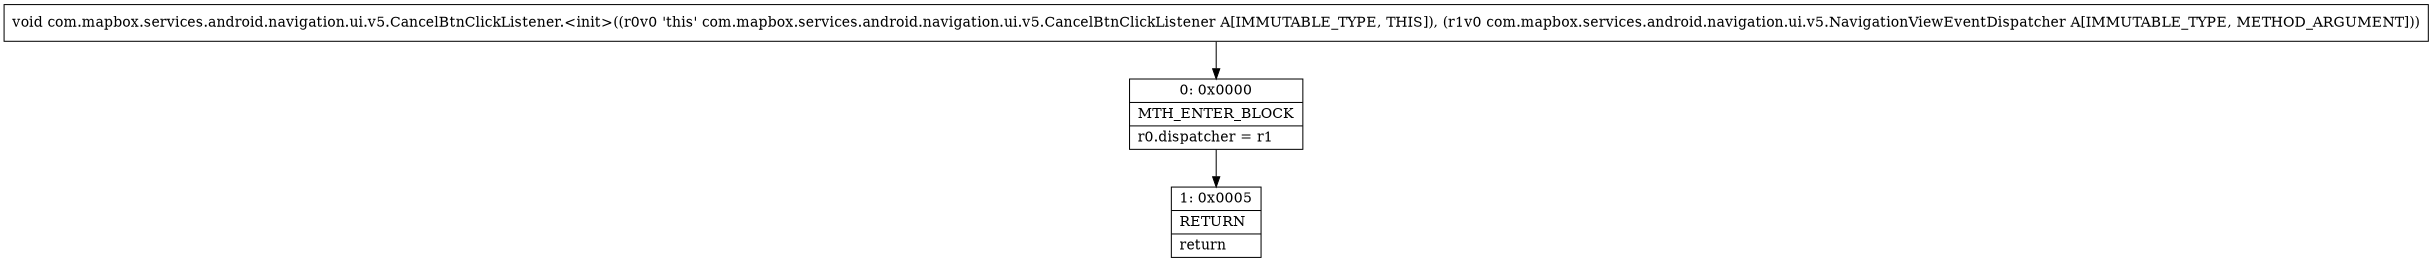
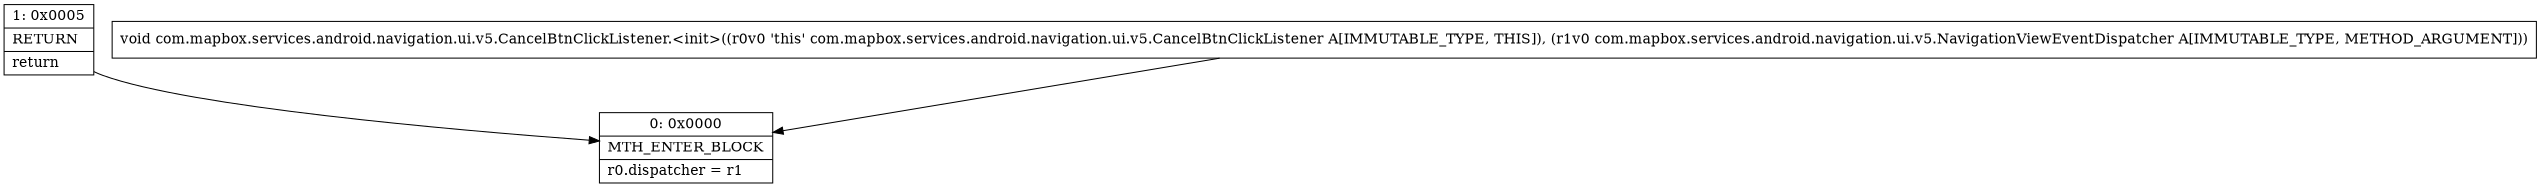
edge "0: 0x0000" -> "1: 0x0005": reversed
